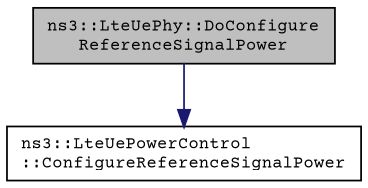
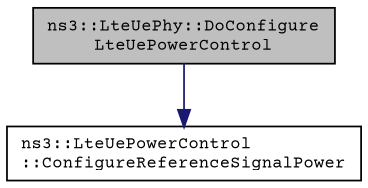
node "ns3::LteUePhy::DoConfigure ReferenceSignalPower": label "ns3::LteUePhy::DoConfigure ReferenceSignalPower" -> "ns3::LteUePhy::DoConfigure LteUePowerControl"
